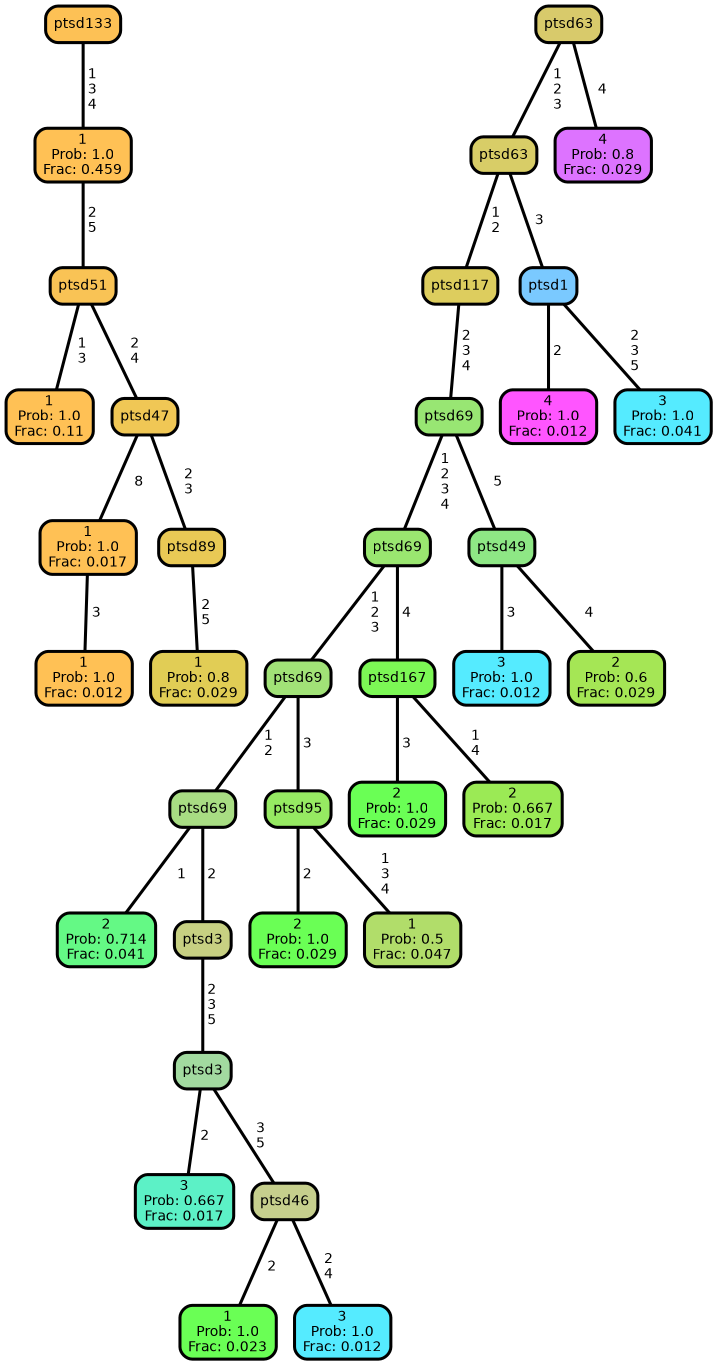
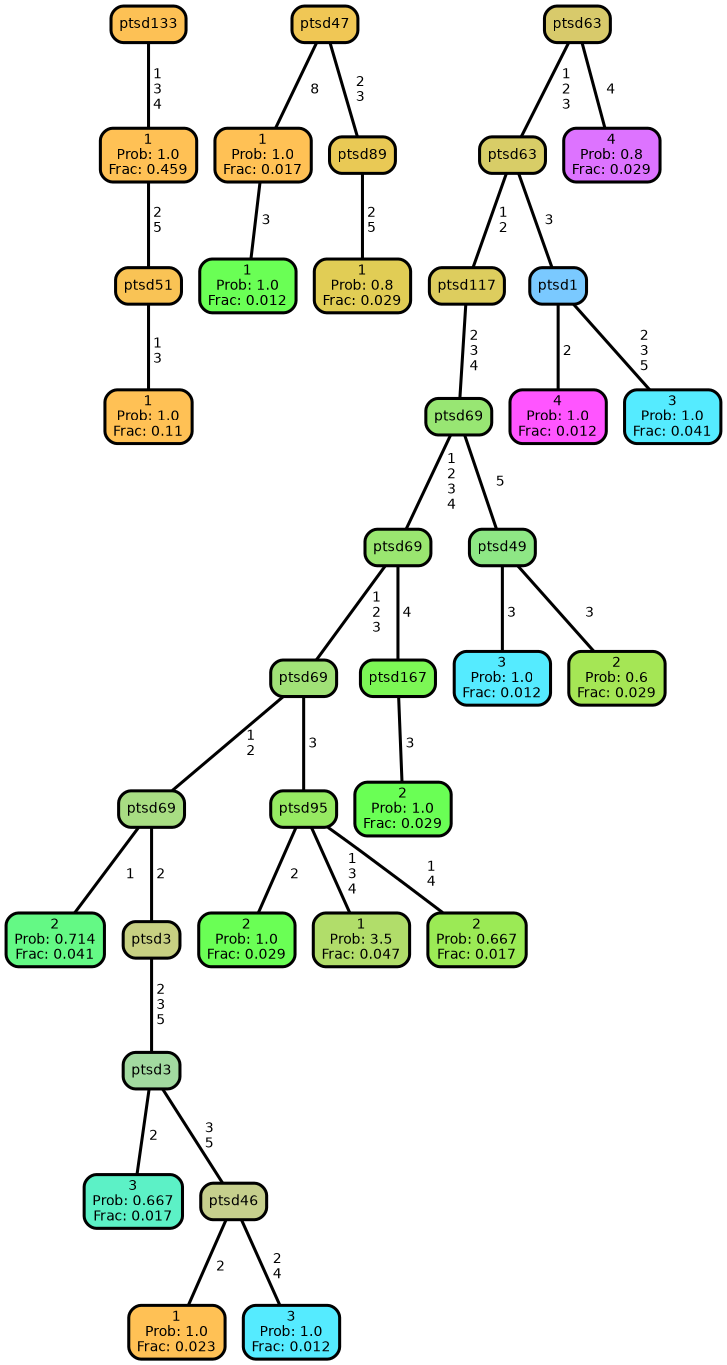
edge "ptsd51" -- "ptsd47": removed, label "2 4"
edge "ptsd49" -- "2 Prob: 0.6 Frac: 0.029": label " 4" -> " 3"
node "1 Prob: 1.0 Frac: 0.012": fillcolor #ffc155 -> #6aff55
edge "ptsd167" -- "2 Prob: 0.667 Frac: 0.017": now "ptsd95" -- "2 Prob: 0.667 Frac: 0.017"
node "1 Prob: 0.5 Frac: 0.047": label "1 Prob: 0.5 Frac: 0.047" -> "1 Prob: 3.5 Frac: 0.047"
node "1 Prob: 1.0 Frac: 0.023": fillcolor #6aff55 -> #ffc155
